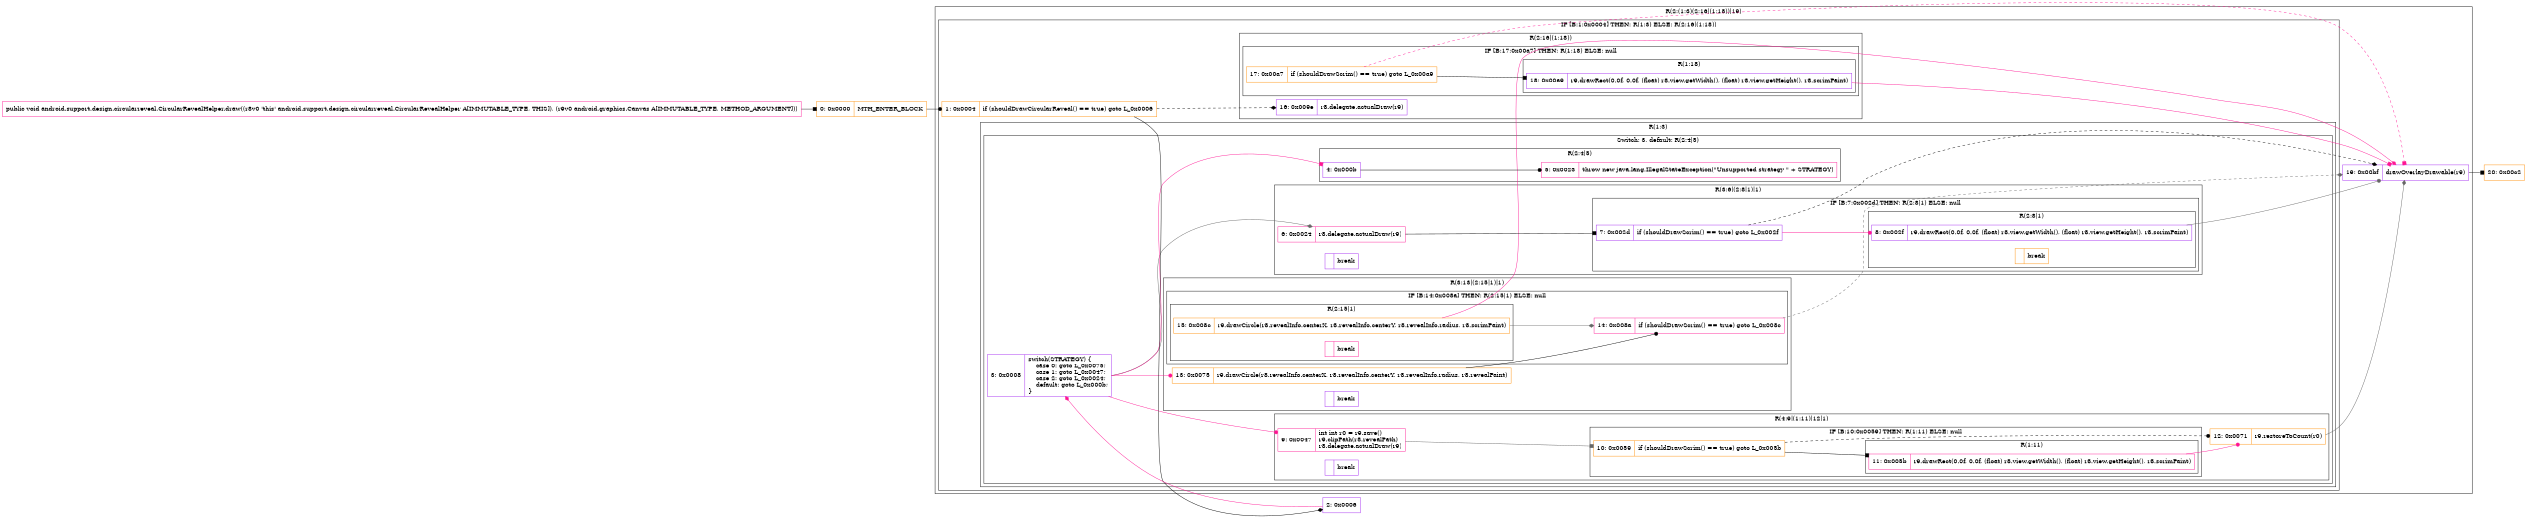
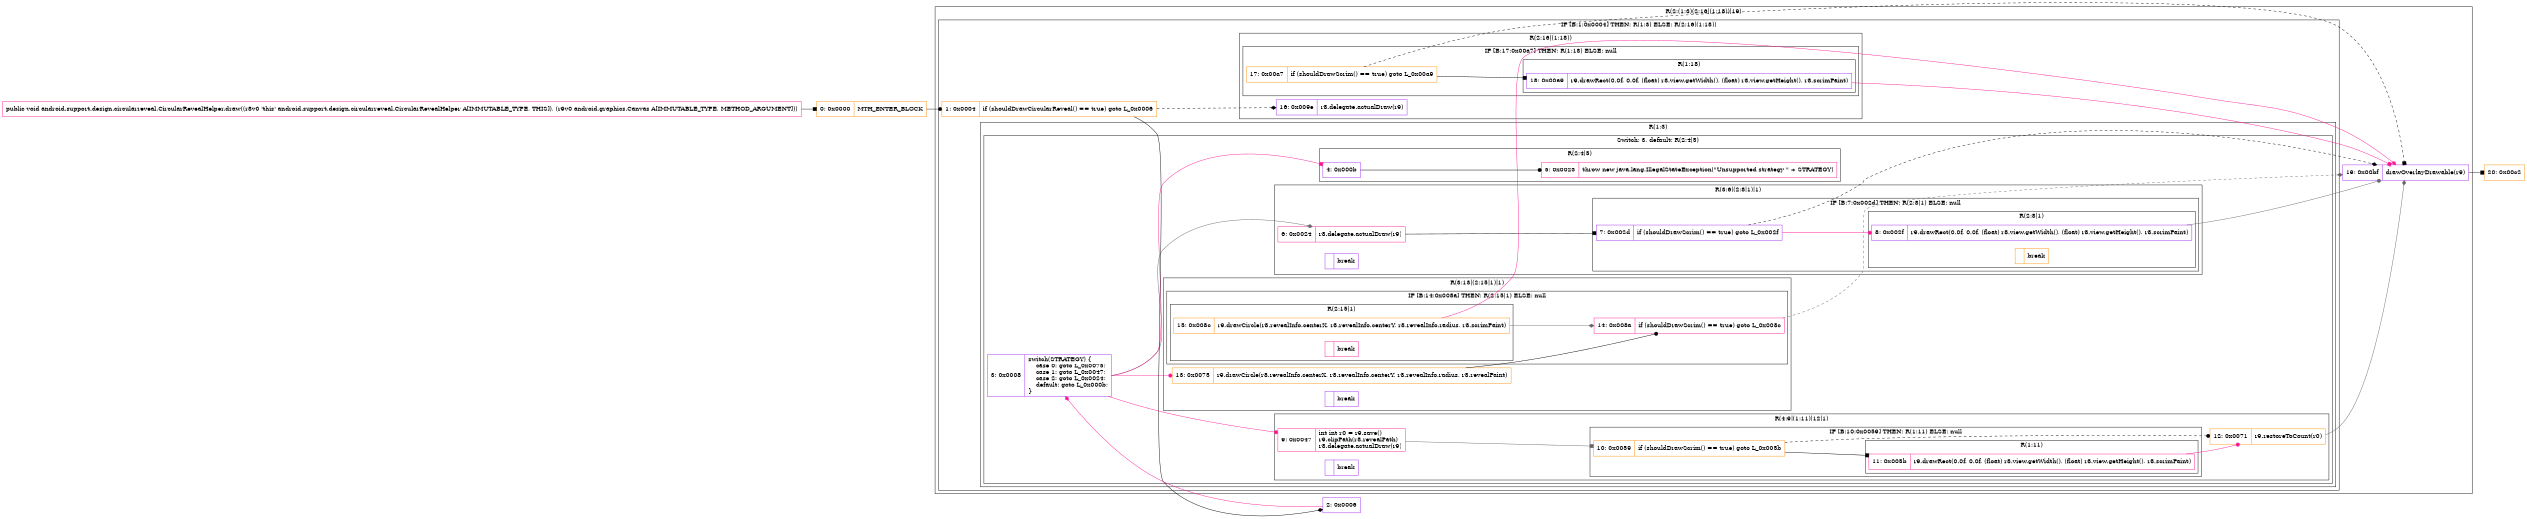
edge "17: 0x00a7" -> "19: 0x00bf": color deeppink -> black
